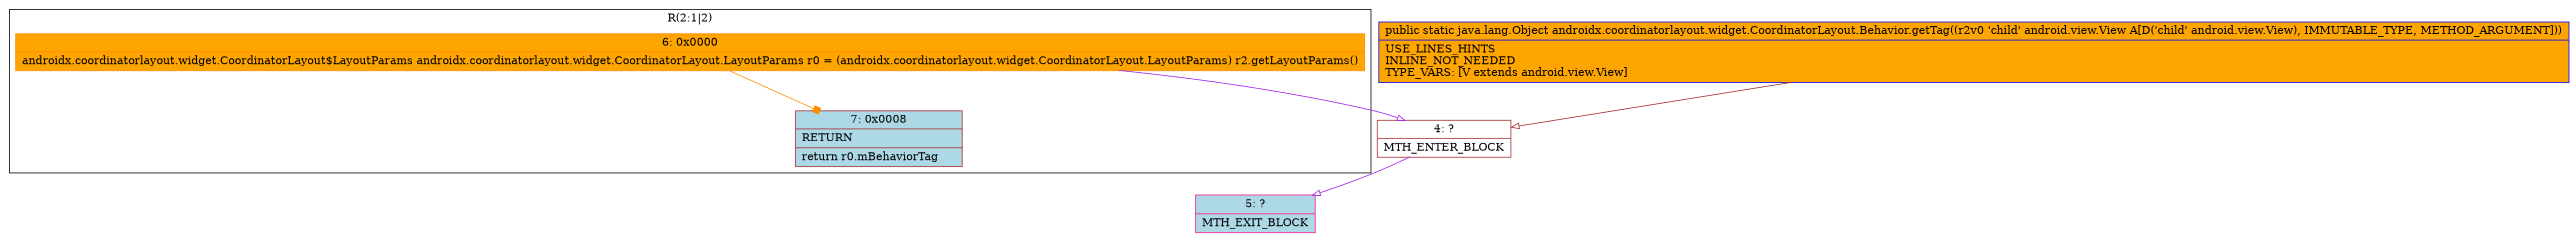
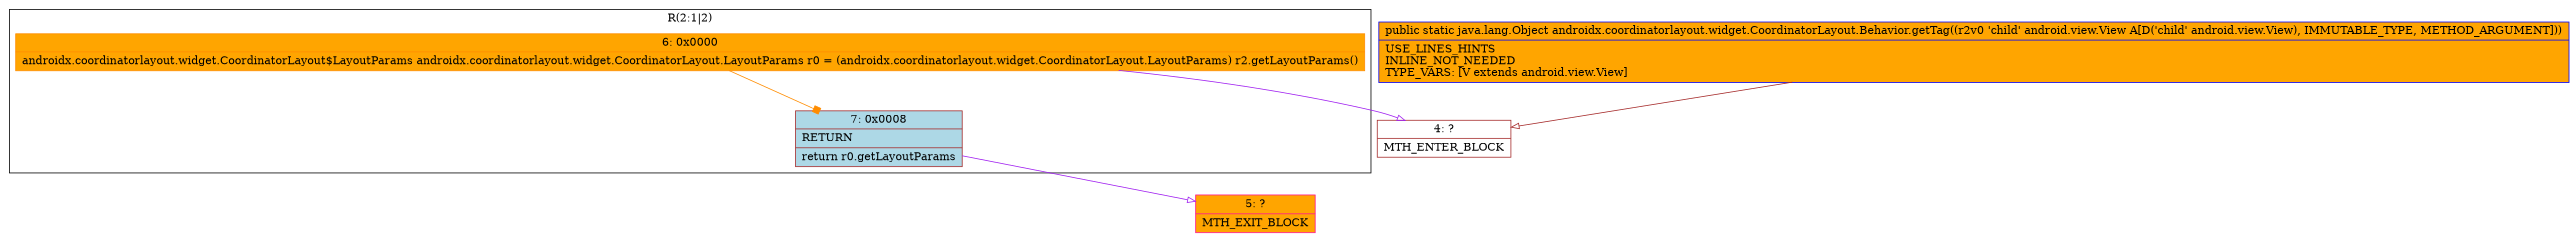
node "7: 0x0008": text "return r0.mBehaviorTag" -> "return r0.getLayoutParams"
edge "4: ?" -> "5: ?": now "7: 0x0008" -> "5: ?"
node "5: ?": fillcolor lightblue -> orange
